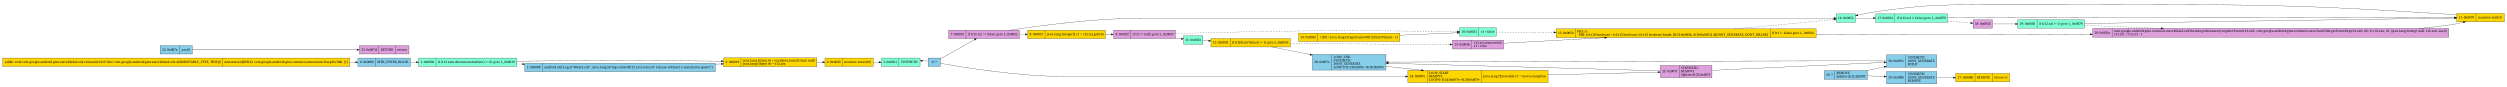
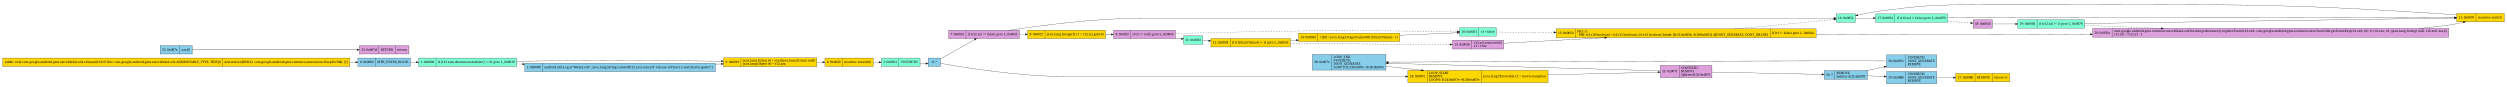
edge "12: 0x0039" -> "28: 0x007e": now "12: 0x0039" -> "14: 0x0042"
edge "6: ?" -> "5: 0x0021": reversed
node "30: 0x007e": text "BUILD" -> "REMOVE"
edge "25: 0x007f" -> "30: 0x007e": now "25: 0x007f" -> "26: ?"
